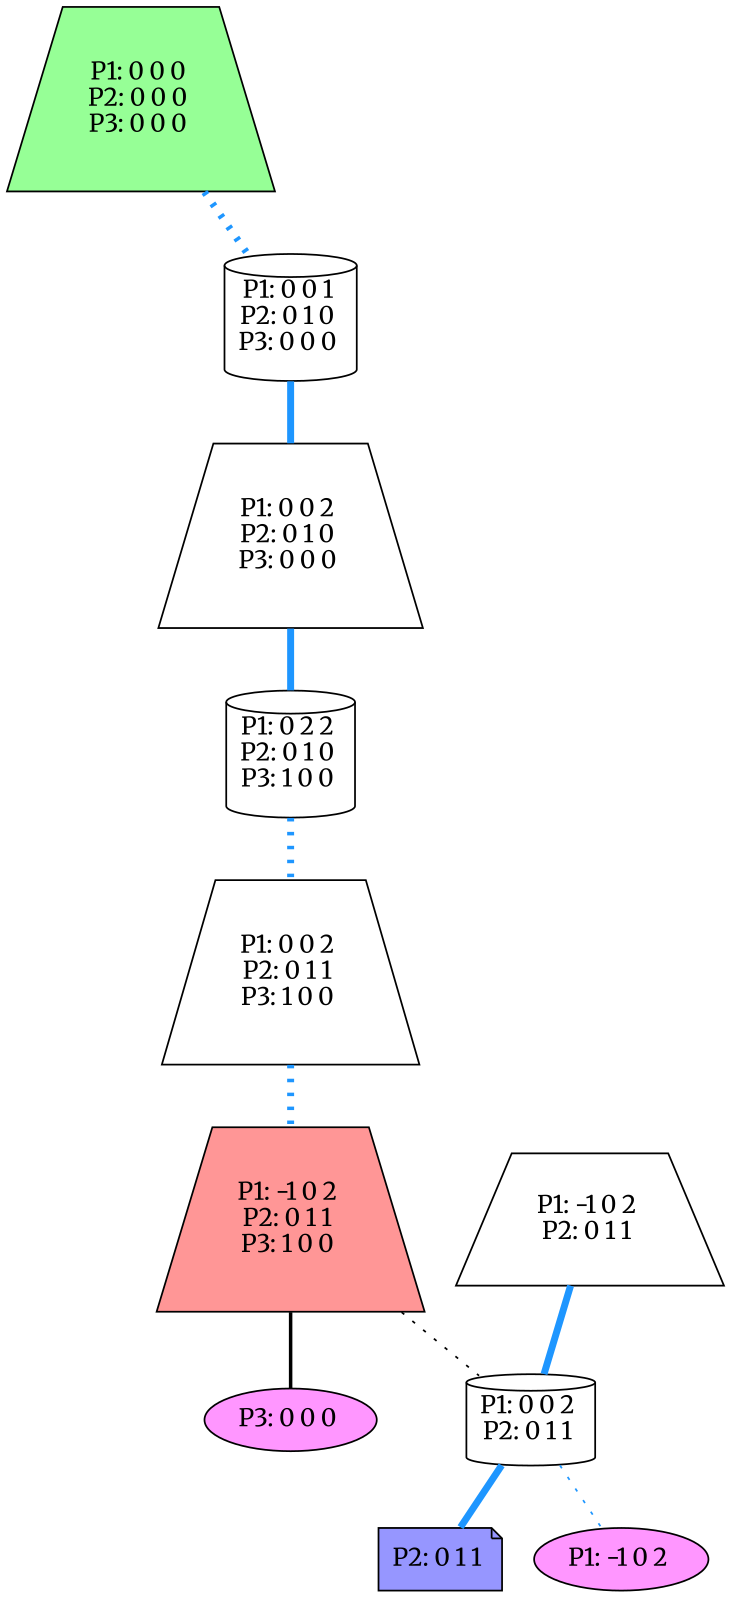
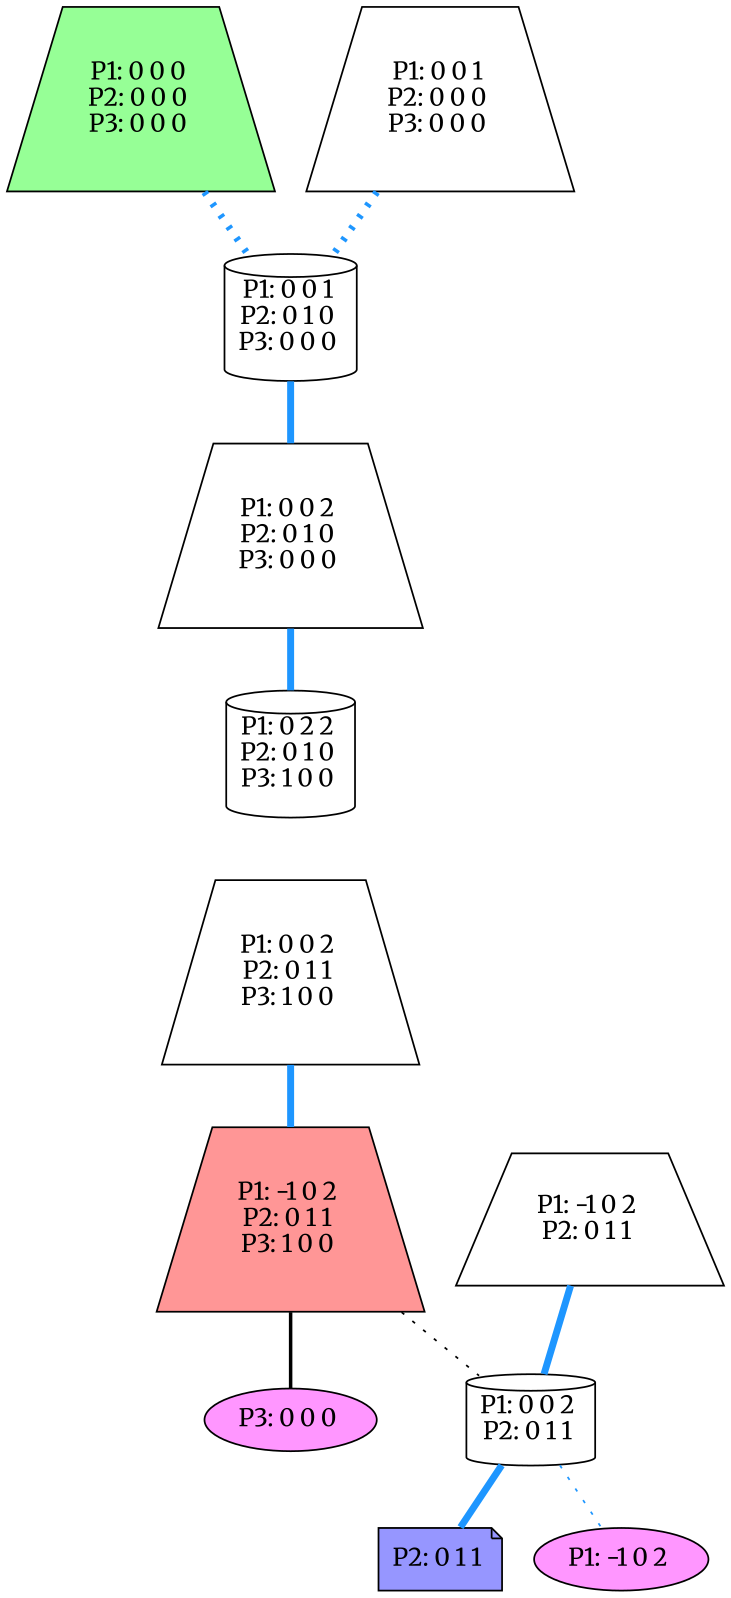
node "P1: 0 0 1 P2: 0 0 0 P3: 0 0 0": added
edge "P1: 0 2 2 P2: 0 1 0 P3: 1 0 0" -- "P1: 0 0 2 P2: 0 1 1 P3: 1 0 0": removed
edge "P1: 0 0 2 P2: 0 1 1 P3: 1 0 0" -- "P1: -1 0 2 P2: 0 1 1 P3: 1 0 0": style dotted -> bold
